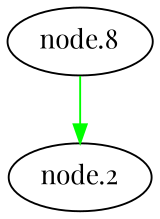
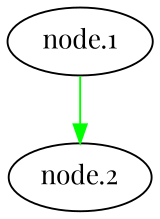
node "node.8": label "node.8" -> "node.1"
